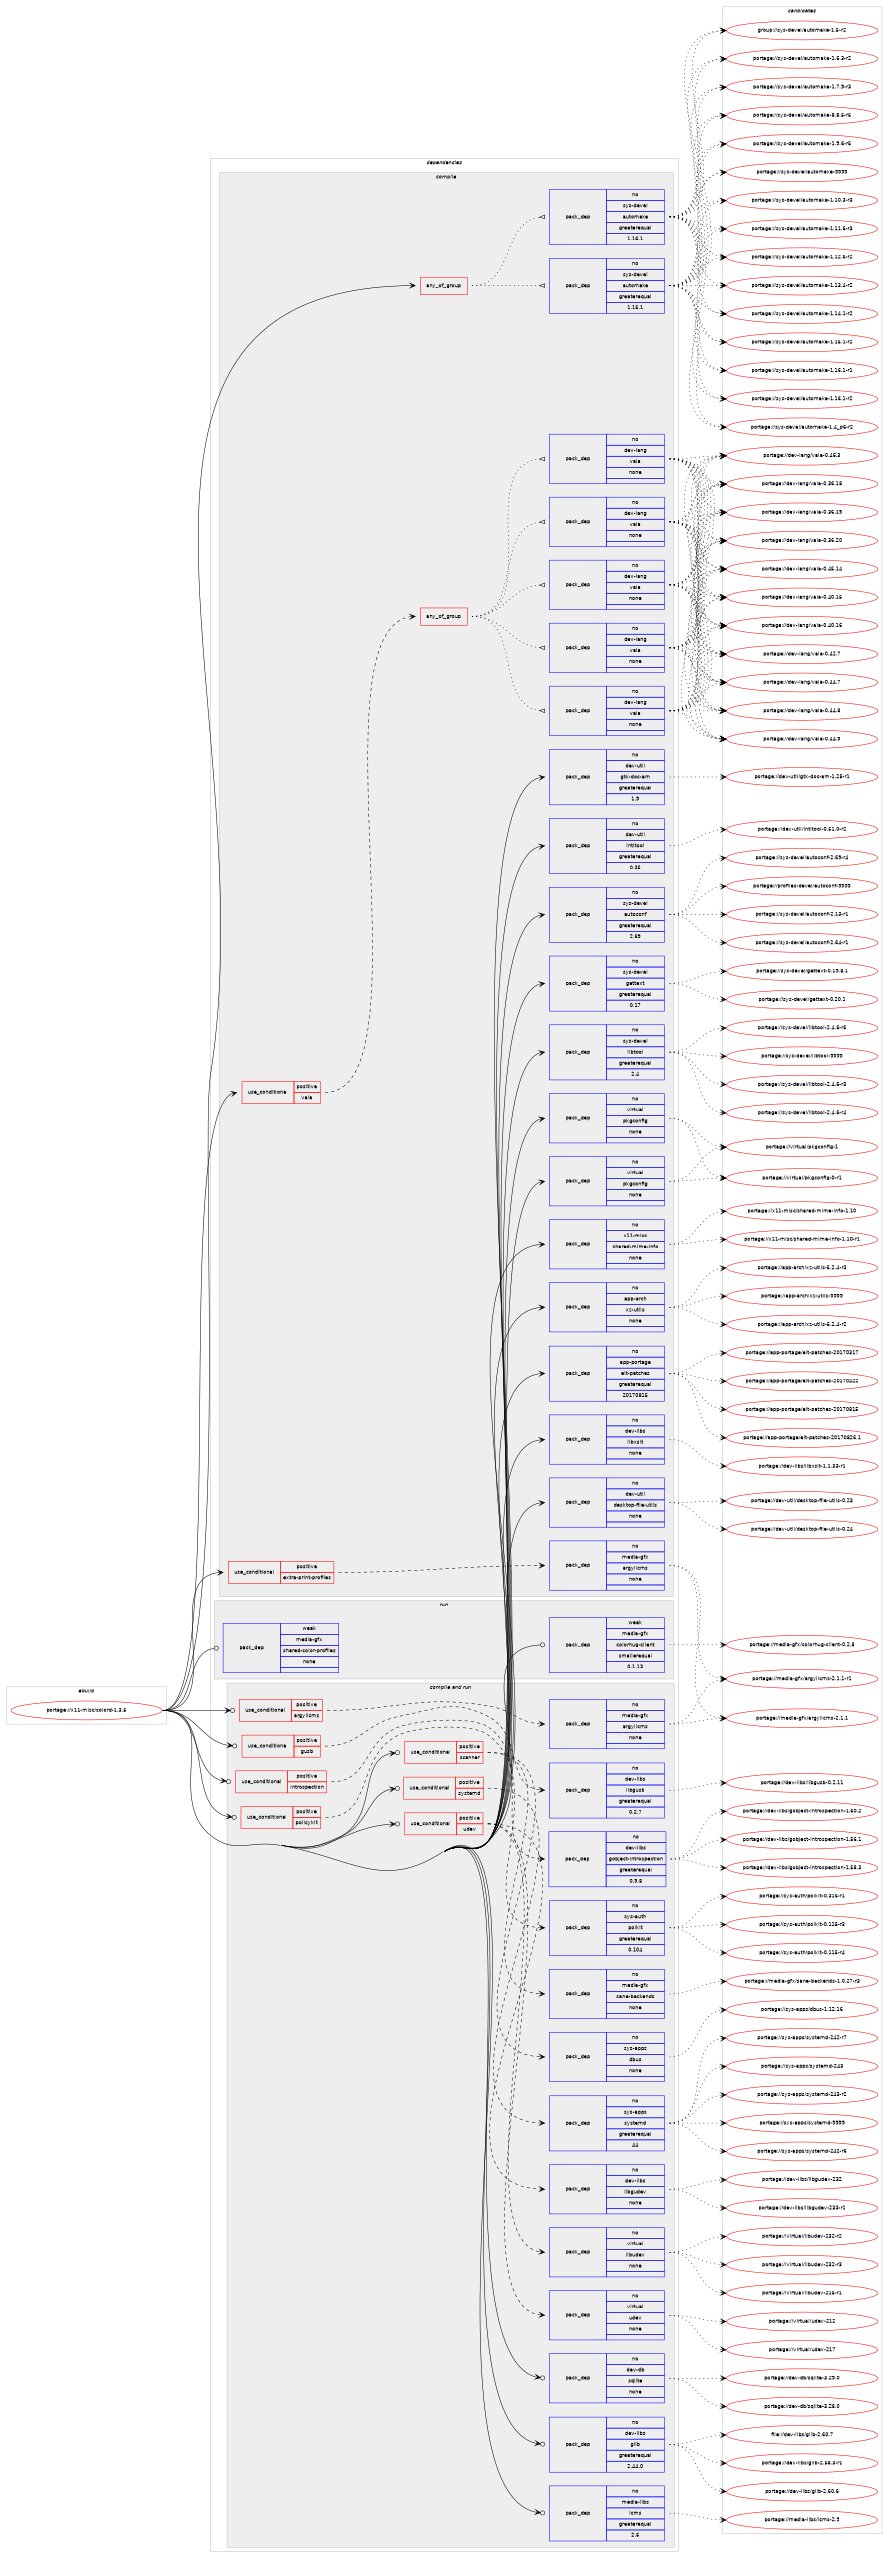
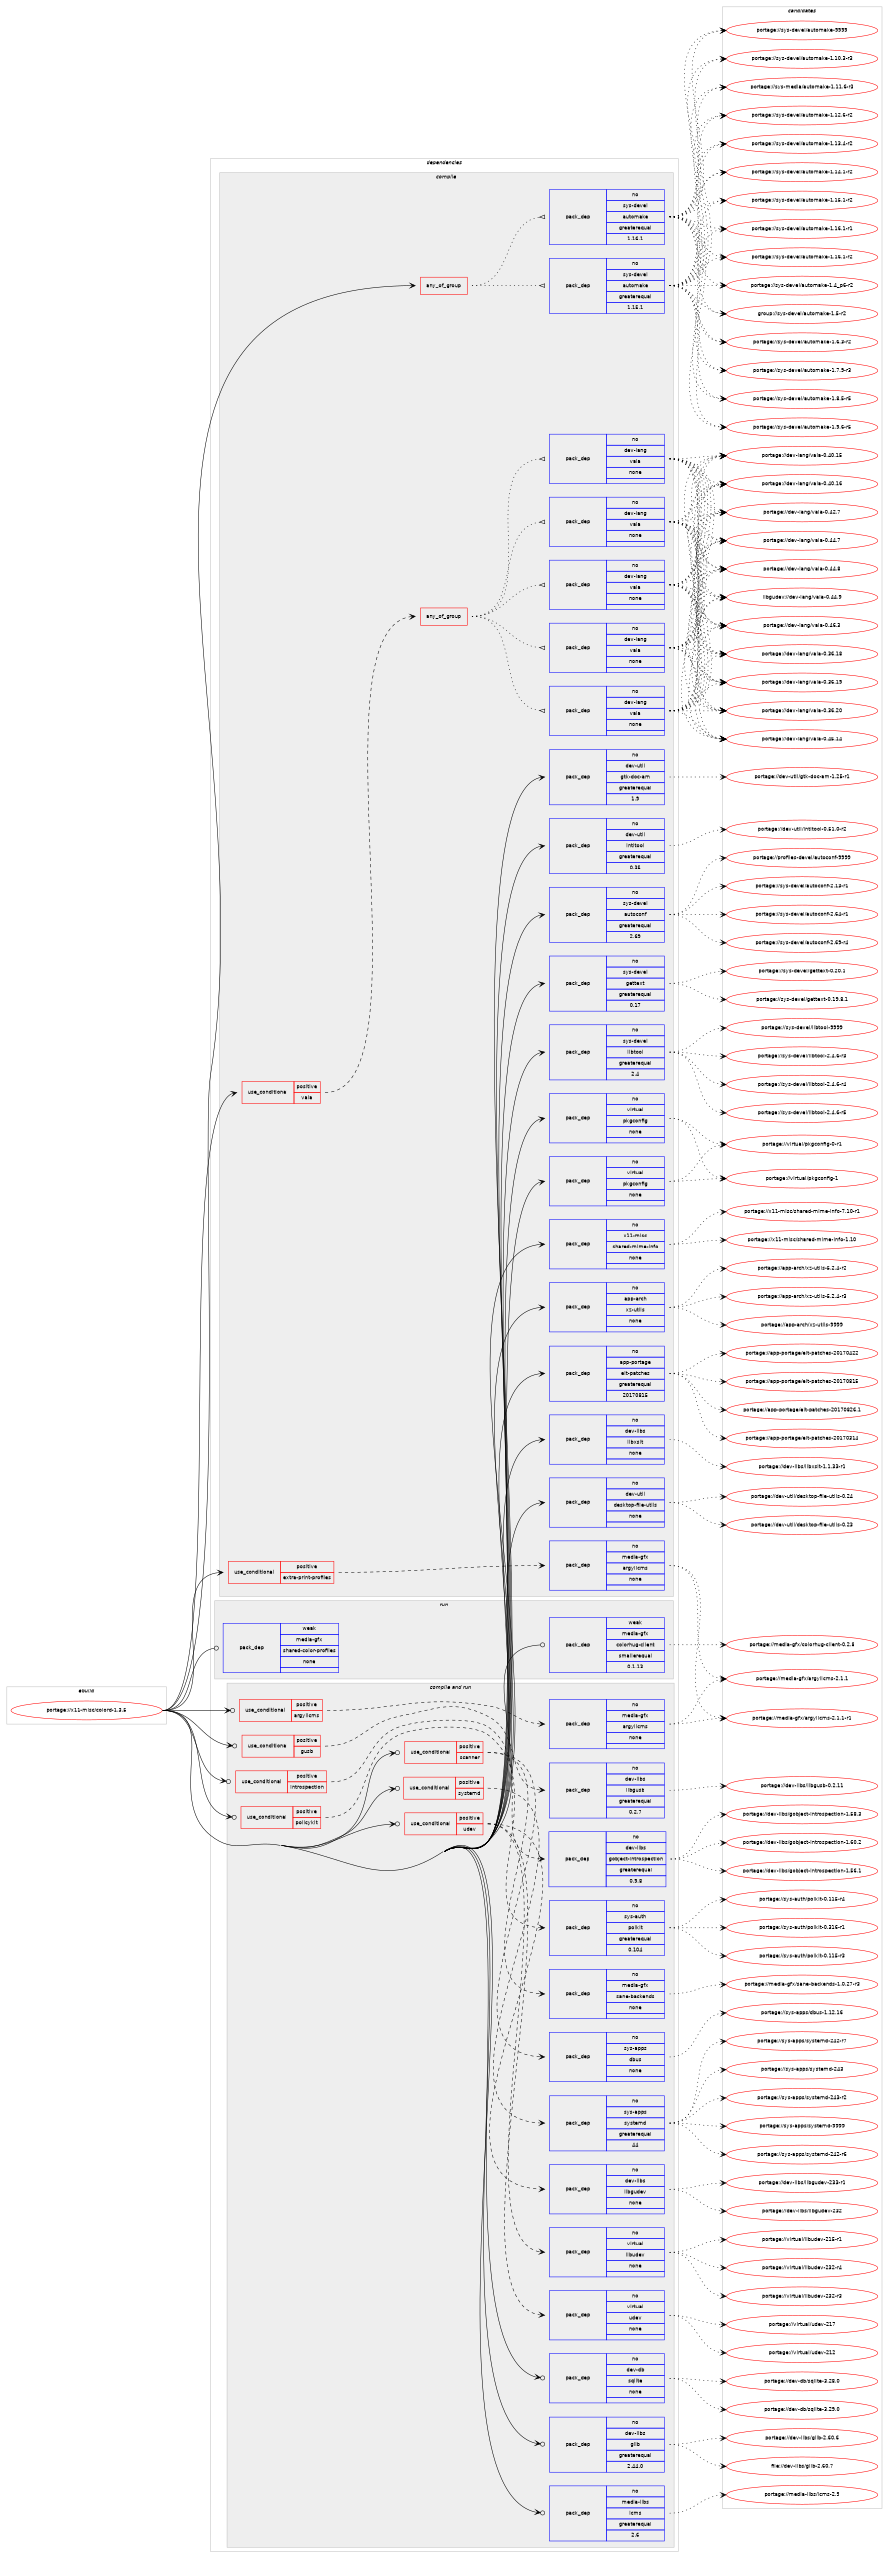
node "portage://sys-devel/automake-8.8.5-r5": label "portage://sys-devel/automake-8.8.5-r5" -> "portage://sys-devel/automake-1.8.5-r5"
node "portage://sys-devel/automake-1.11.6-r3": label "portage://sys-devel/automake-1.11.6-r3" -> "portage://sys-media/automake-1.11.6-r3"
node "portage://dev-lang/vala-0.44.9": label "portage://dev-lang/vala-0.44.9" -> "libgudev://dev-lang/vala-0.44.9"
node "portage://x11-misc/shared-mime-info-1.10-r1": label "portage://x11-misc/shared-mime-info-1.10-r1" -> "portage://x11-misc/shared-mime-info-7.10-r1"
node "portage://app-portage/elt-patches-20170317": label "portage://app-portage/elt-patches-20170317" -> "portage://app-portage/elt-patches-20170314"
node "portage://virtual/libudev-232-r2": label "portage://virtual/libudev-232-r2" -> "portage://virtual/libudev-232-r4"
node "portage://dev-libs/glib-2.58.3-r1": removed
